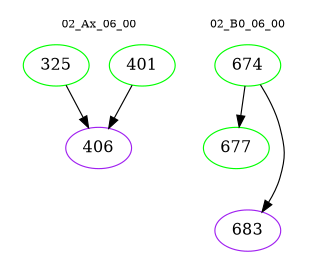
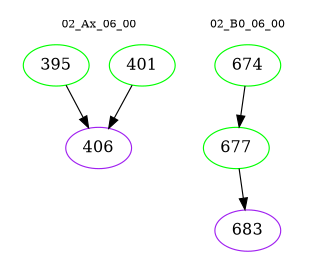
node "325": label "325" -> "395"
edge "674" -> "683": now "677" -> "683"
